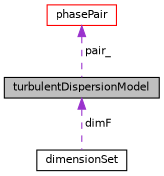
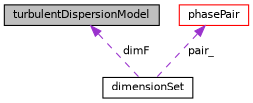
edge "turbulentDispersionModel" -> "phasePair": now "dimensionSet" -> "phasePair"
